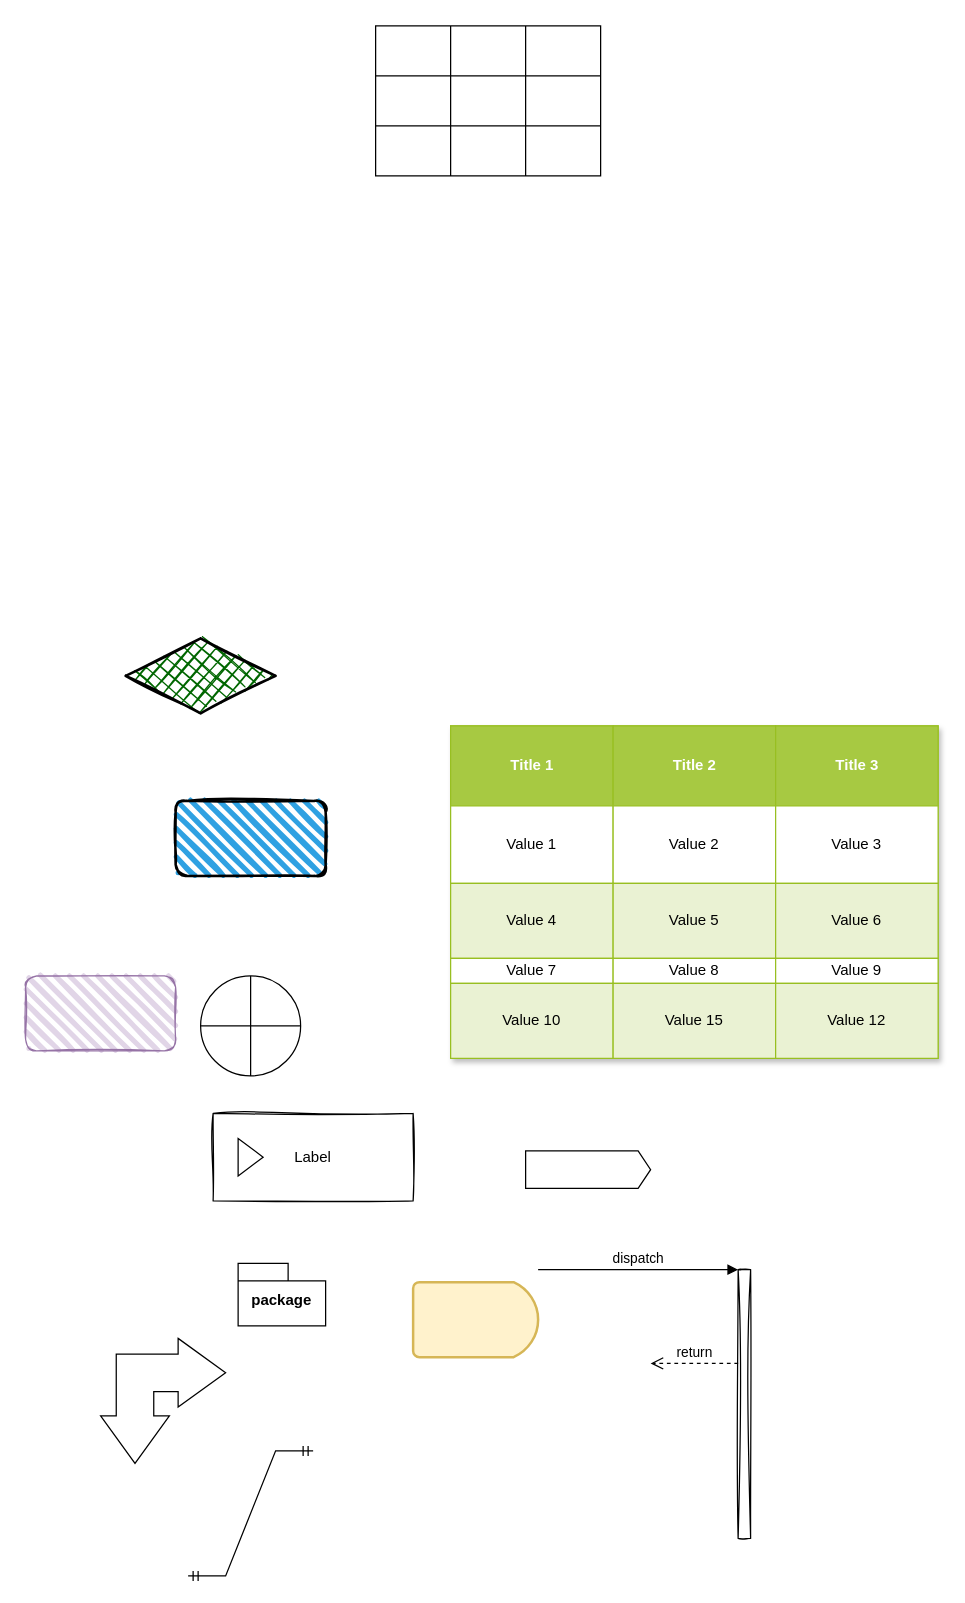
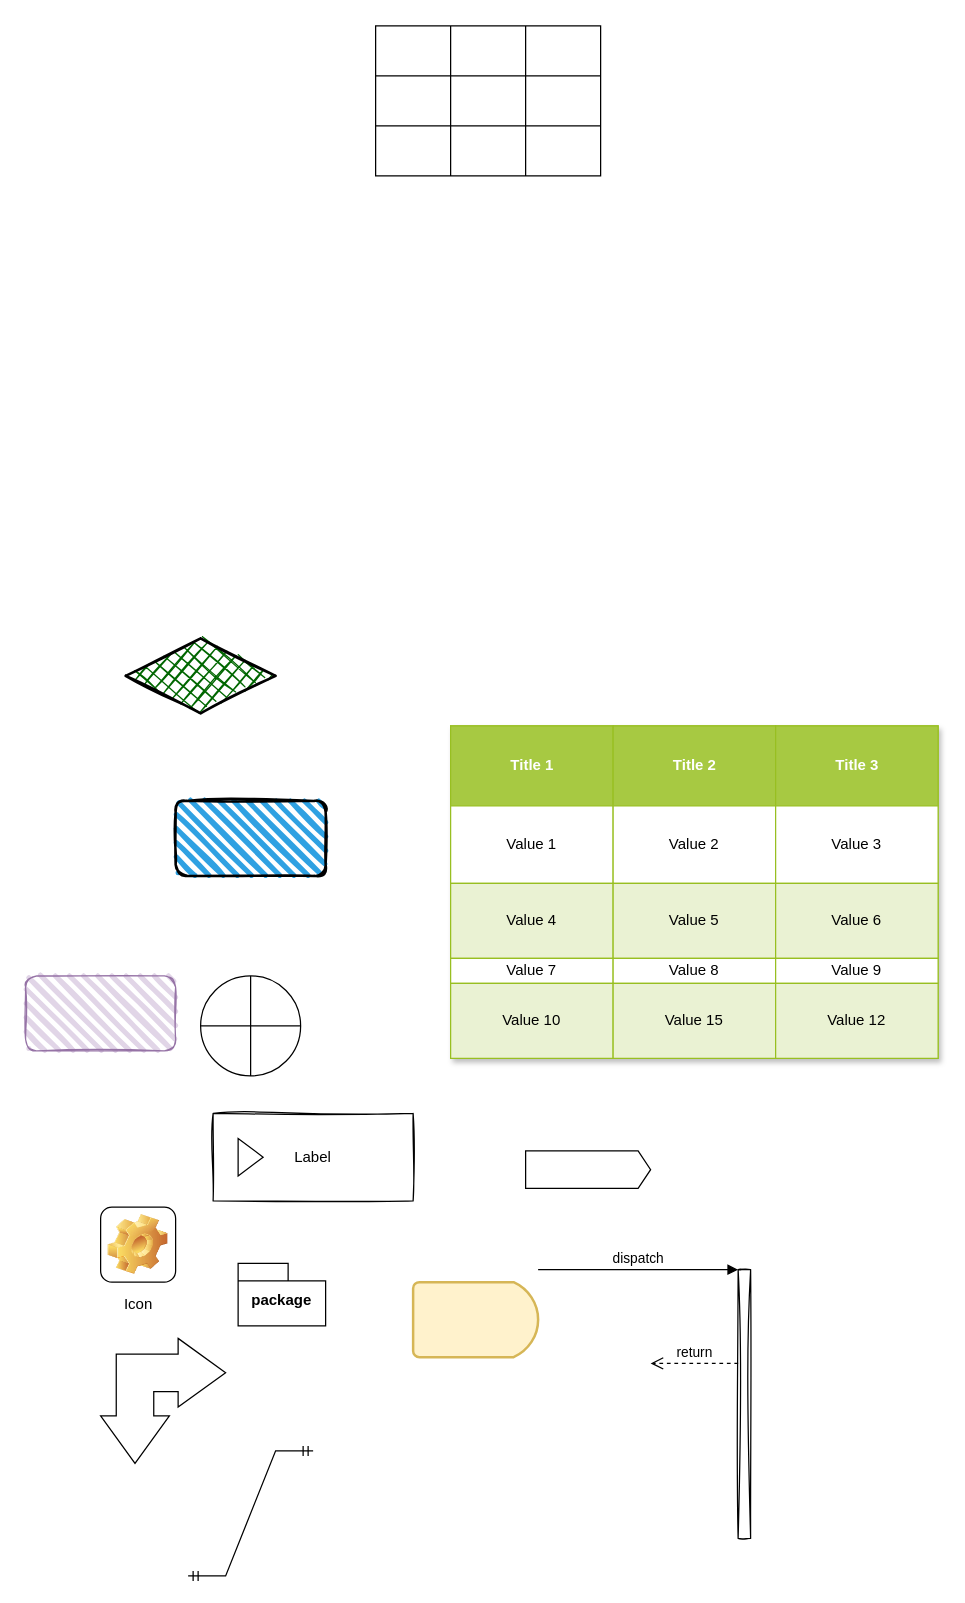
node "Icon": added
